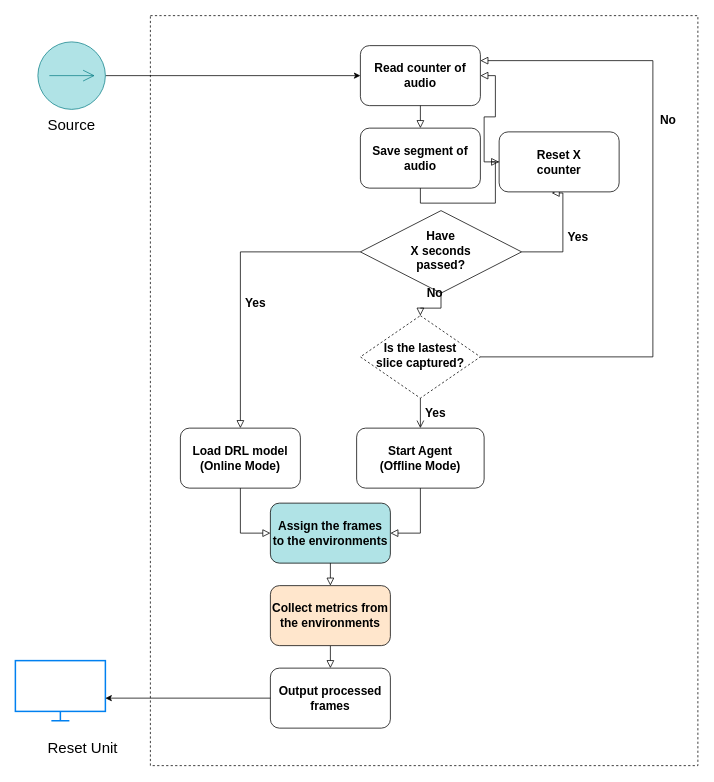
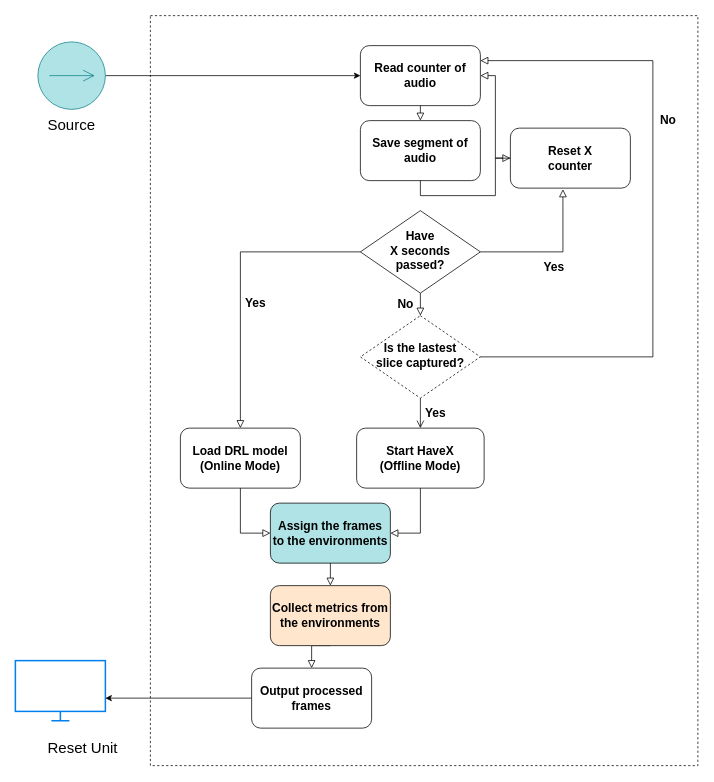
node "Save segment of audio": moved (420, 158) -> (420, 150)
node "Reset X counter": moved (559, 162) -> (570, 158)
node "HaveX secondspassed?": size 161x83 -> 120x83
node "Start Agent(Offline Mode)": label "Start Agent(Offline Mode)" -> "Start HaveX(Offline Mode)"
node "Output processed frames": moved (330, 698) -> (312, 698)
